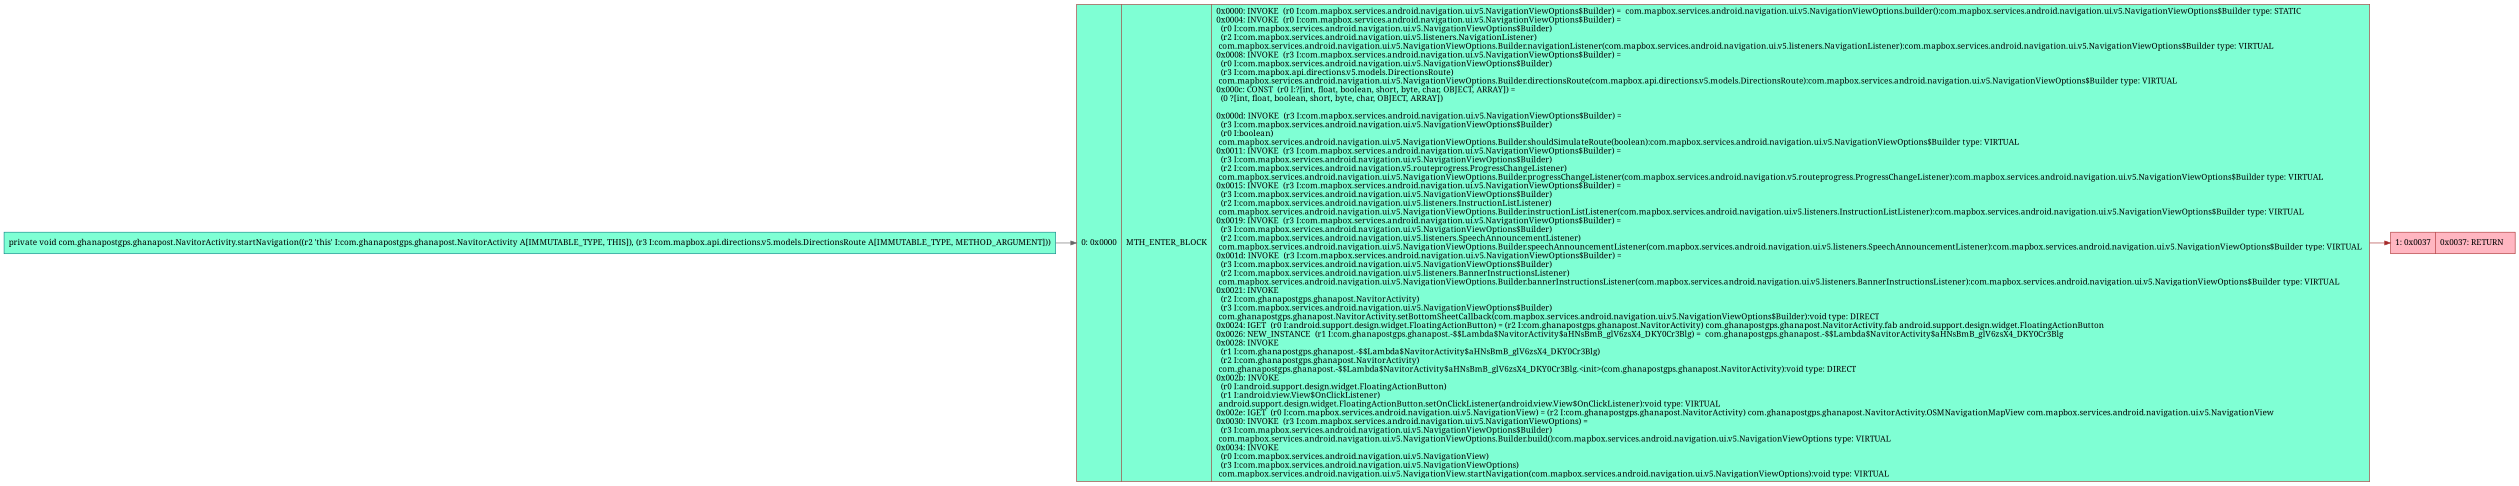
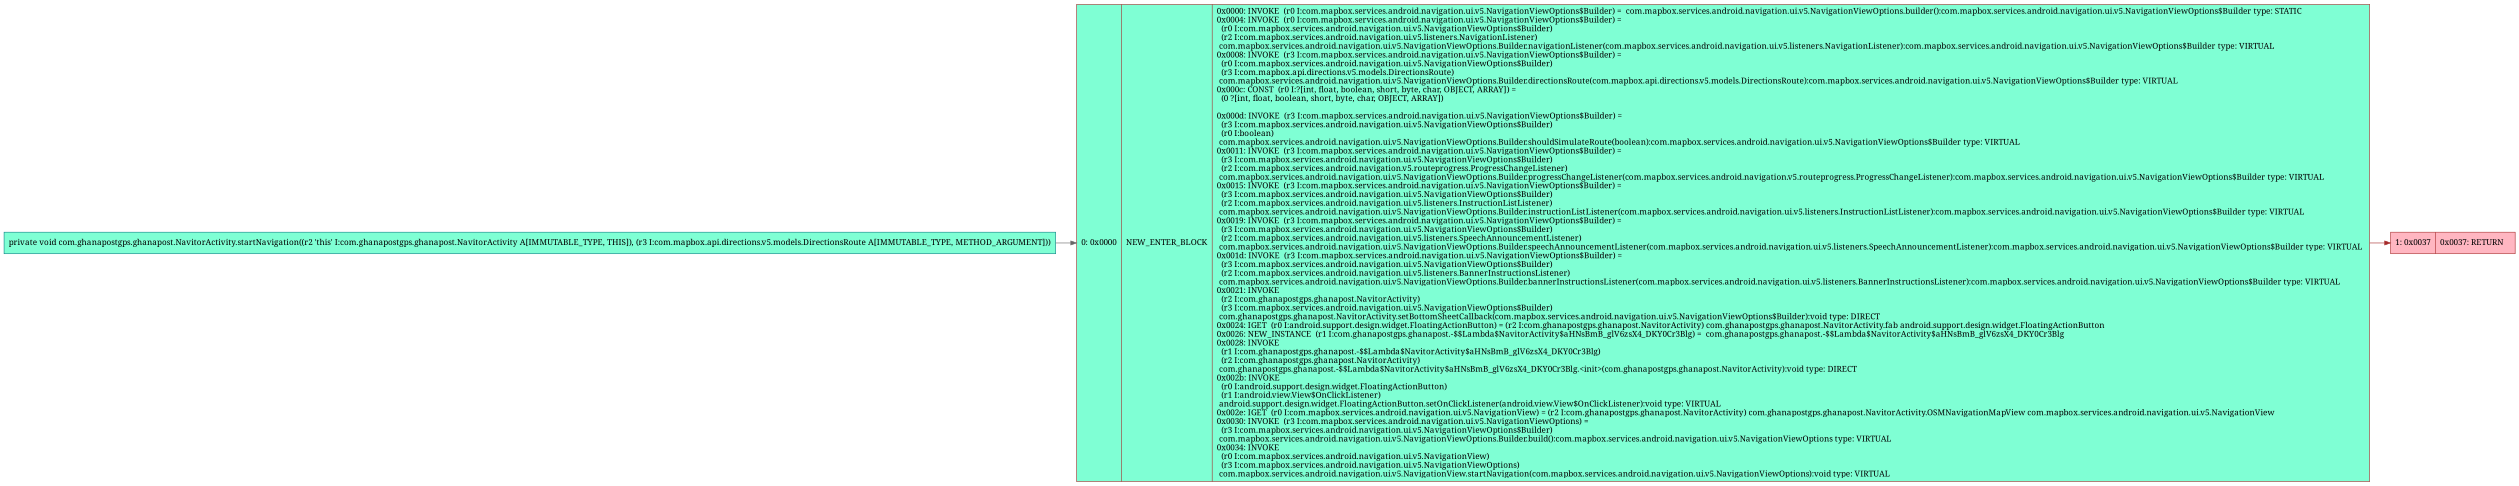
node "0: 0x0000": text "MTH_ENTER_BLOCK" -> "NEW_ENTER_BLOCK"
